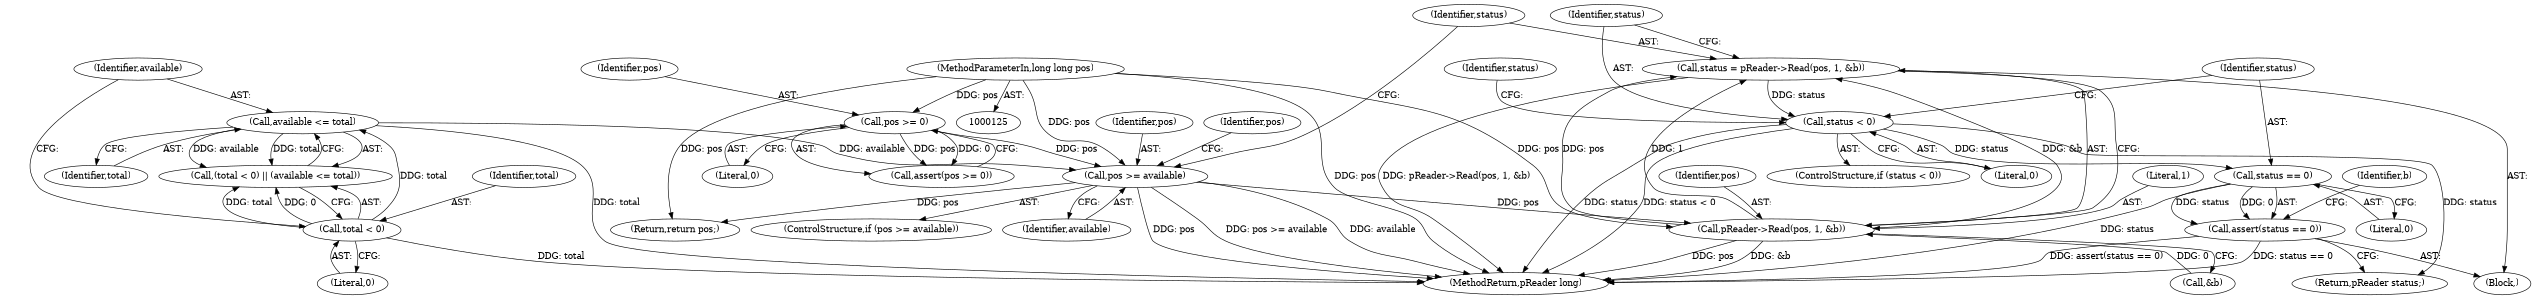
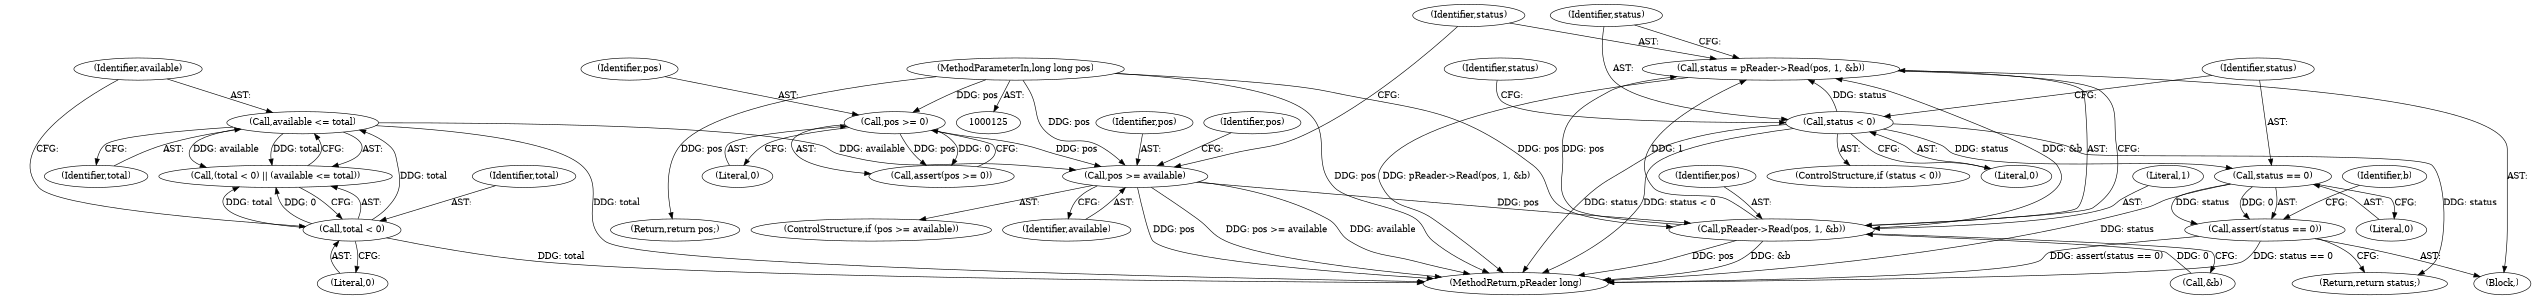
edge "(Call,status = pReader->Read(pos, 1, &b))" -> "(Call,status < 0)": reversed
edge "(Call,pos >= available)" -> "(Return,return pos;)": removed, label "DDG: pos"
node "(Return,pReader status;)": label "(Return,pReader status;)" -> "(Return,return status;)"
